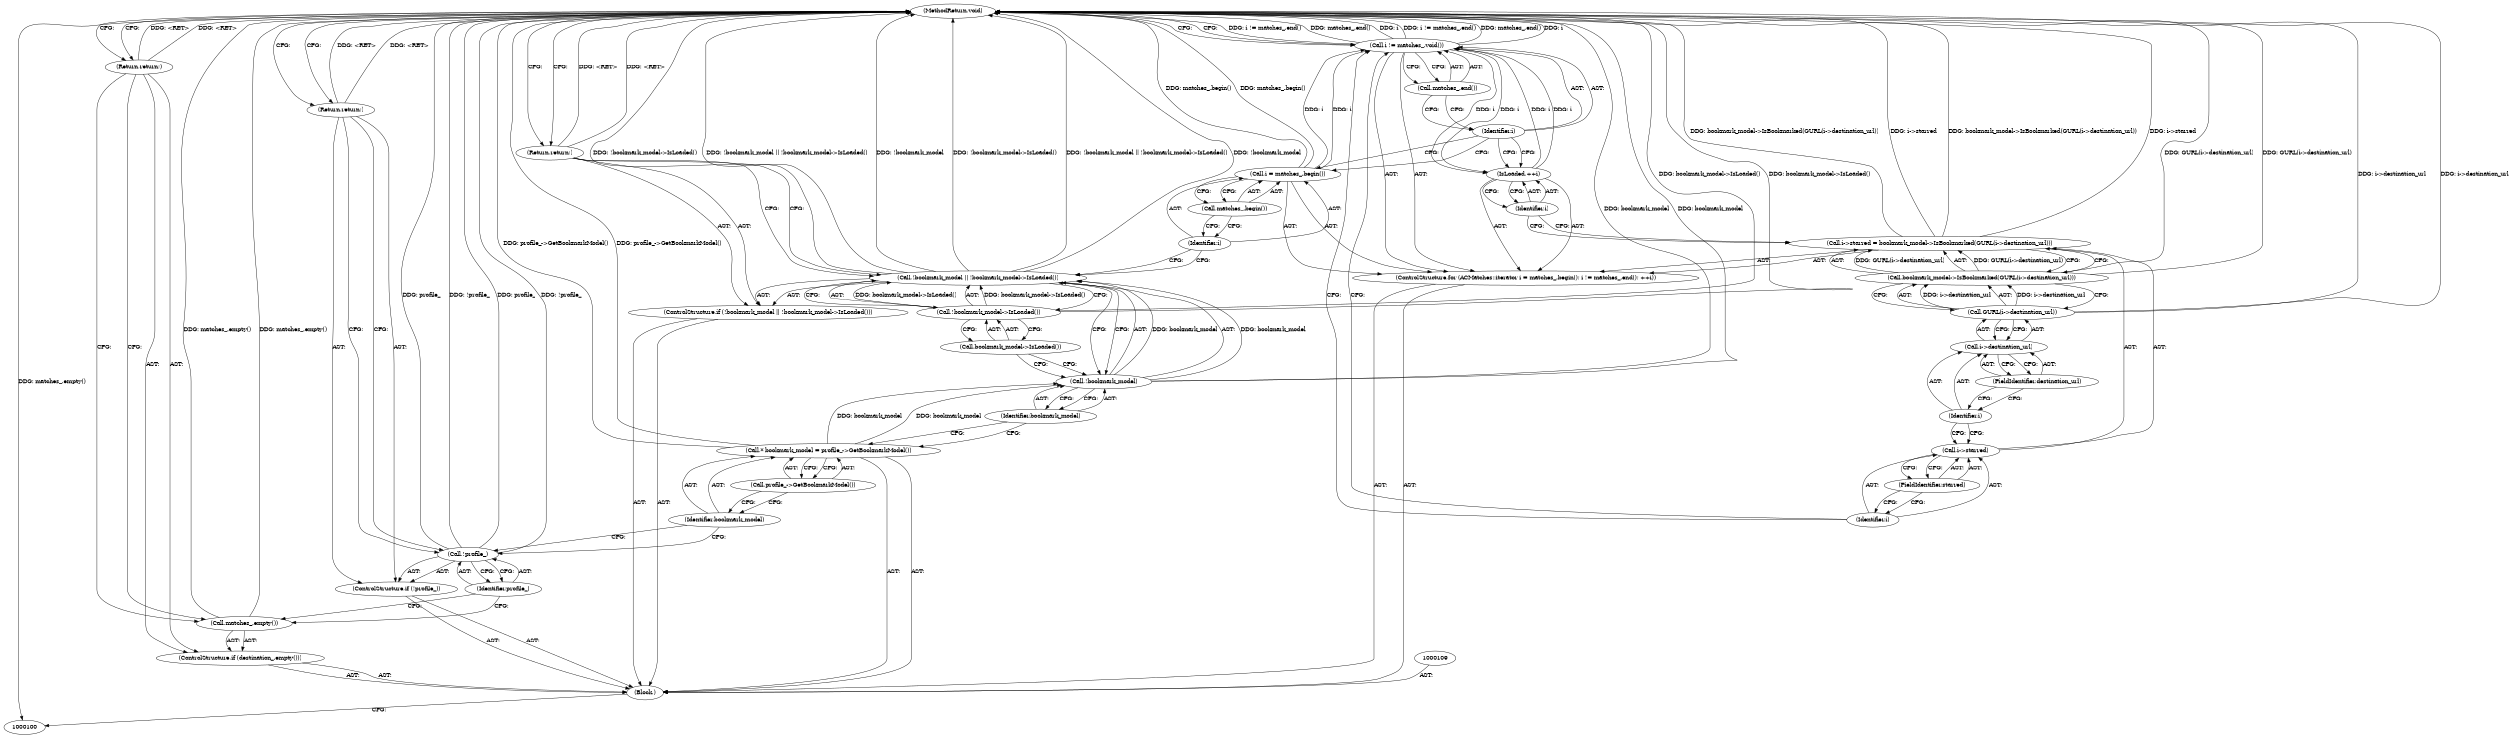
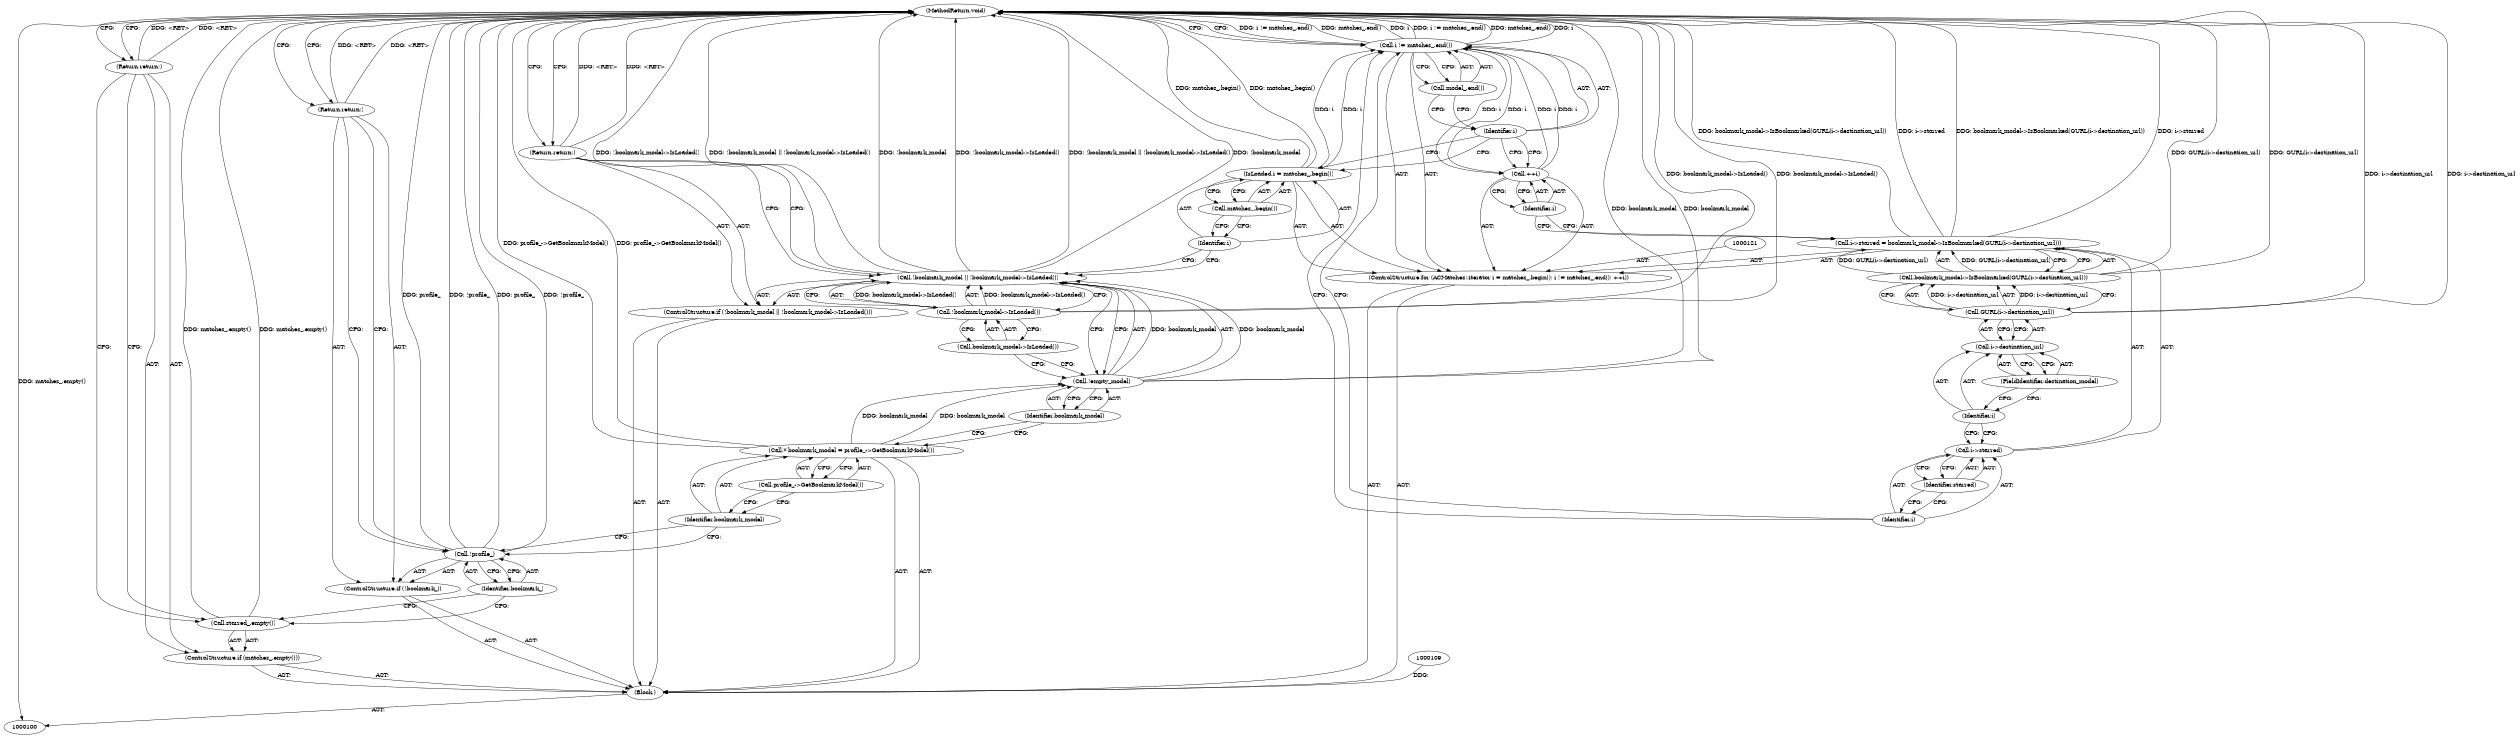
node "(Call,i != matches_.void())": label "(Call,i != matches_.void())" -> "(Call,i != matches_.end())"
node "(Call,matches_.end())": label "(Call,matches_.end())" -> "(Call,model_.end())"
node "(Call,i = matches_.begin())": label "(Call,i = matches_.begin())" -> "(IsLoaded,i = matches_.begin())"
node "(IsLoaded,++i)": label "(IsLoaded,++i)" -> "(Call,++i)"
node "1000121": added
node "(Call,!bookmark_model)": label "(Call,!bookmark_model)" -> "(Call,!empty_model)"
node "(FieldIdentifier,destination_url)": label "(FieldIdentifier,destination_url)" -> "(FieldIdentifier,destination_model)"
node "(FieldIdentifier,starred)": label "(FieldIdentifier,starred)" -> "(Identifier,starred)"
node "(ControlStructure,if (!profile_))": label "(ControlStructure,if (!profile_))" -> "(ControlStructure,if (!bookmark_))"
node "(Identifier,profile_)": label "(Identifier,profile_)" -> "(Identifier,bookmark_)"
node "(Call,matches_.empty())": label "(Call,matches_.empty())" -> "(Call,starred_.empty())"
node "(ControlStructure,if (destination_.empty()))": label "(ControlStructure,if (destination_.empty()))" -> "(ControlStructure,if (matches_.empty()))"
edge "1000109" -> "(Block,)": label "AST: " -> "DDG: "
edge "(Block,)" -> "1000100": label "CFG: " -> "AST: "
